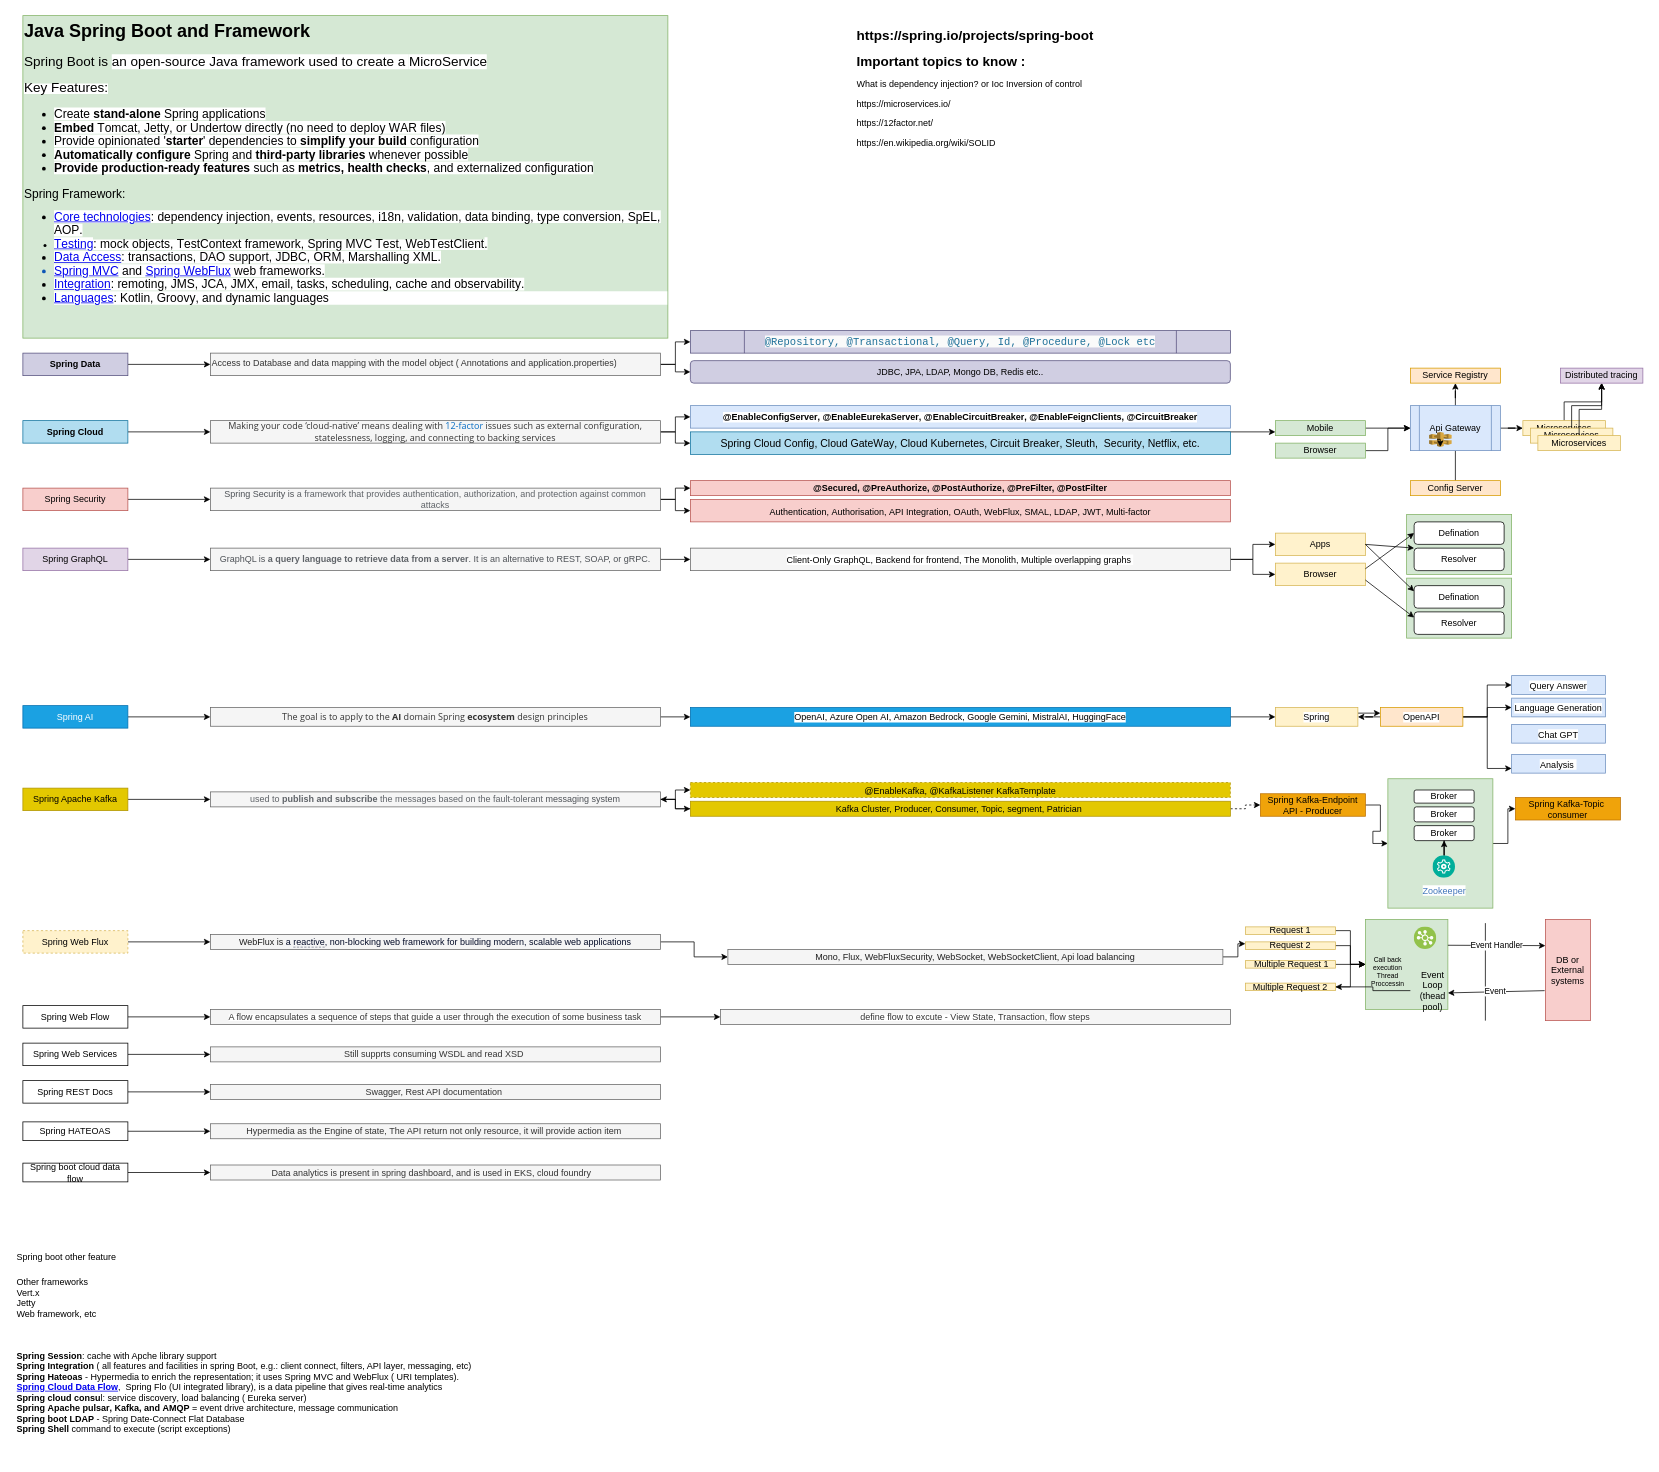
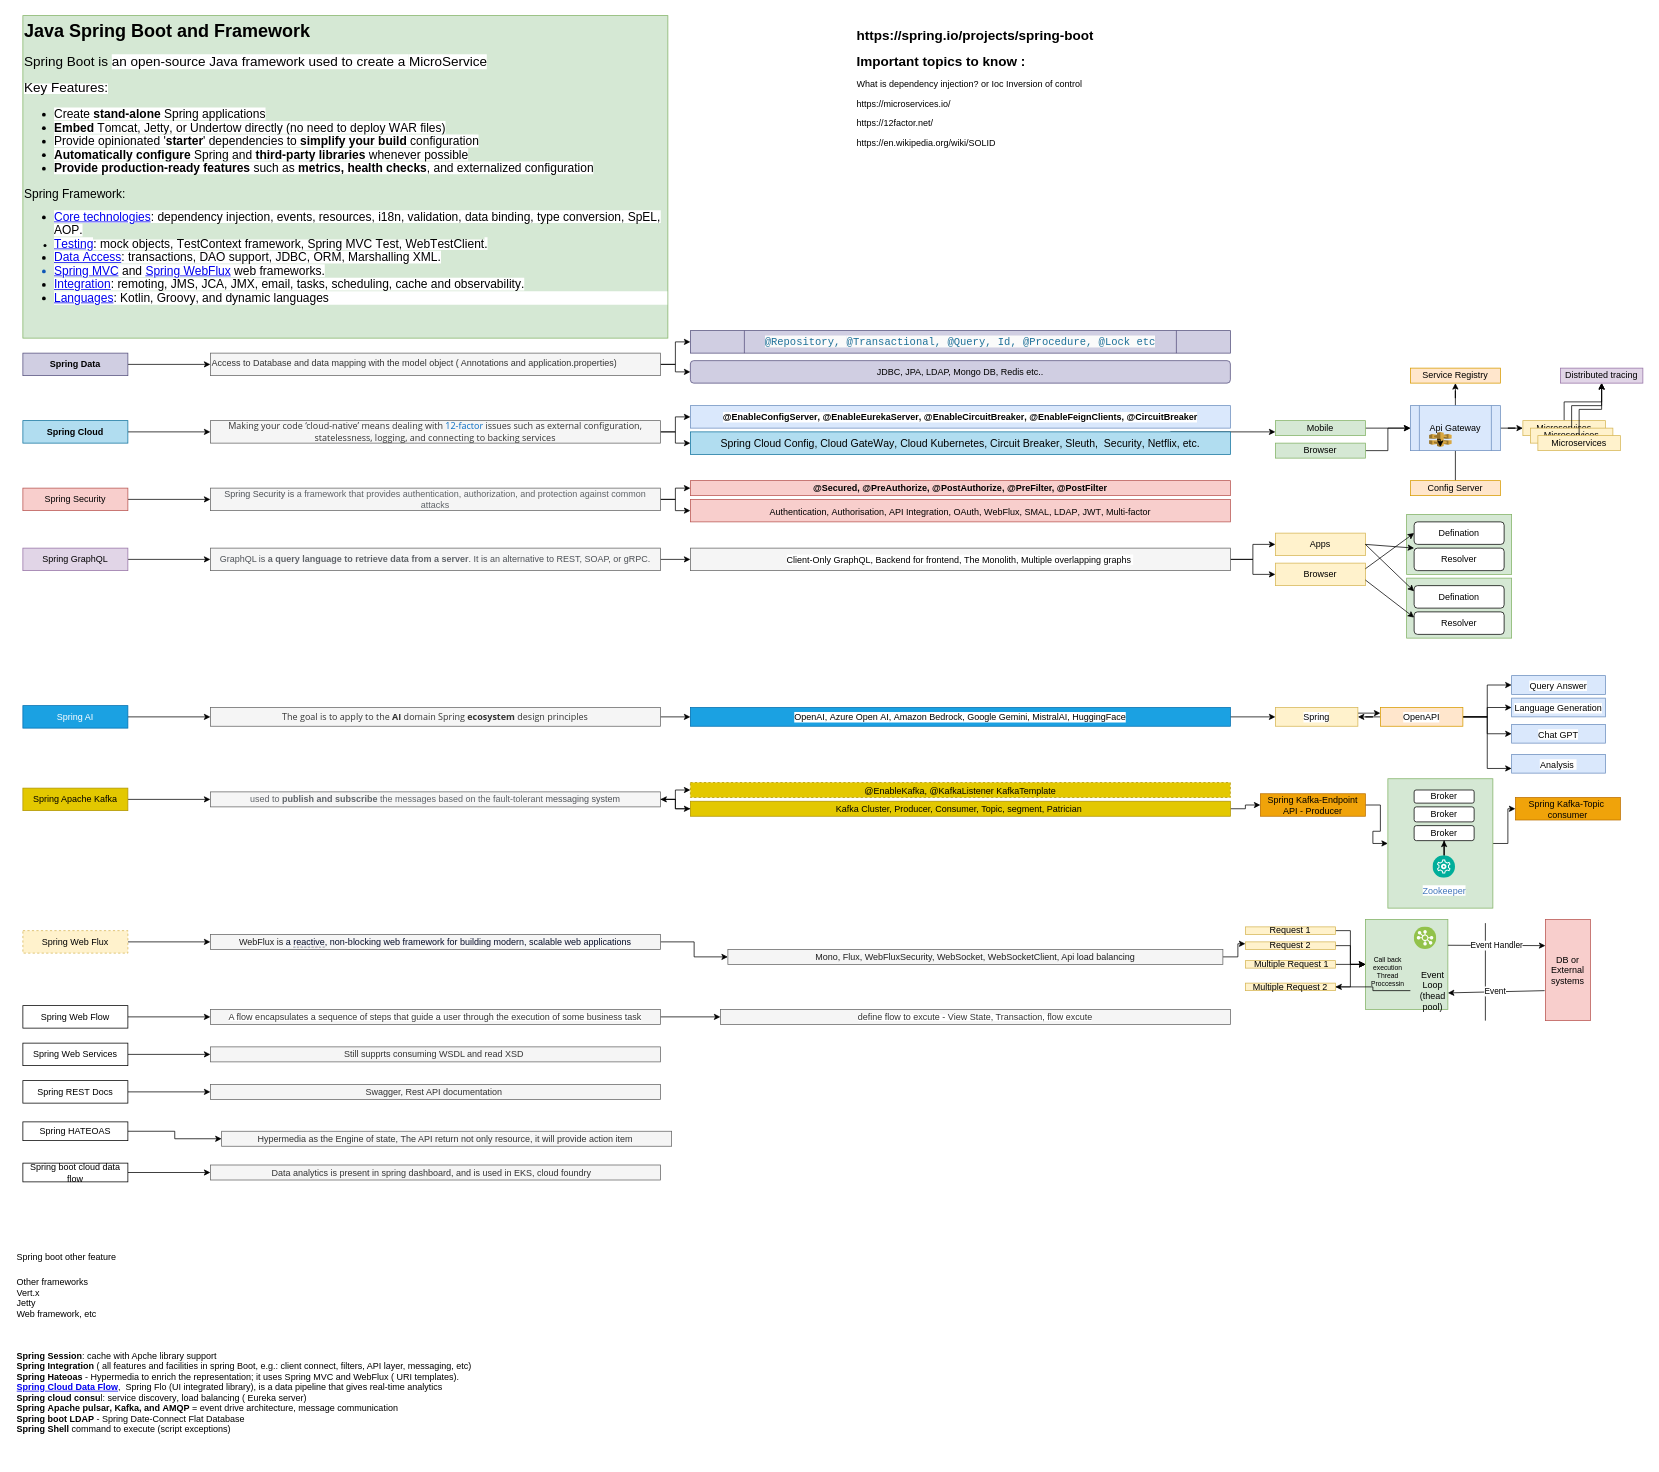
edge "OpenAPI" -> "Chat GPT": added
edge "Kafka Cluster, Producer, Consumer, Topic, segment, Patrician" -> "Spring Kafka-Endpoint API - Producer": style dashed -> solid
node "define flow to excute - View State, Transaction, flow steps": label "define flow to excute - View State, Transaction, flow steps" -> "define flow to excute - View State, Transaction, flow excute"
node "Hypermedia as the Engine of state, The API return not only resource, it will provide action item": moved (435, 1131) -> (447, 1139)
